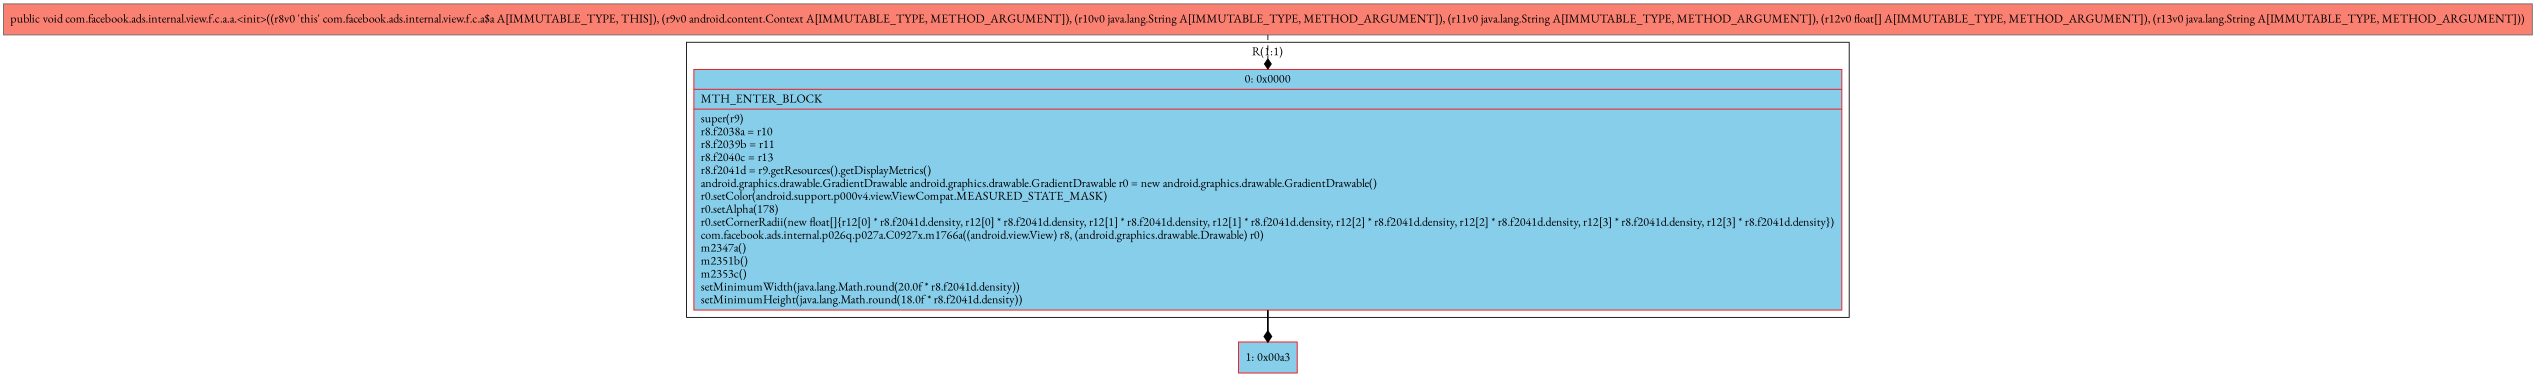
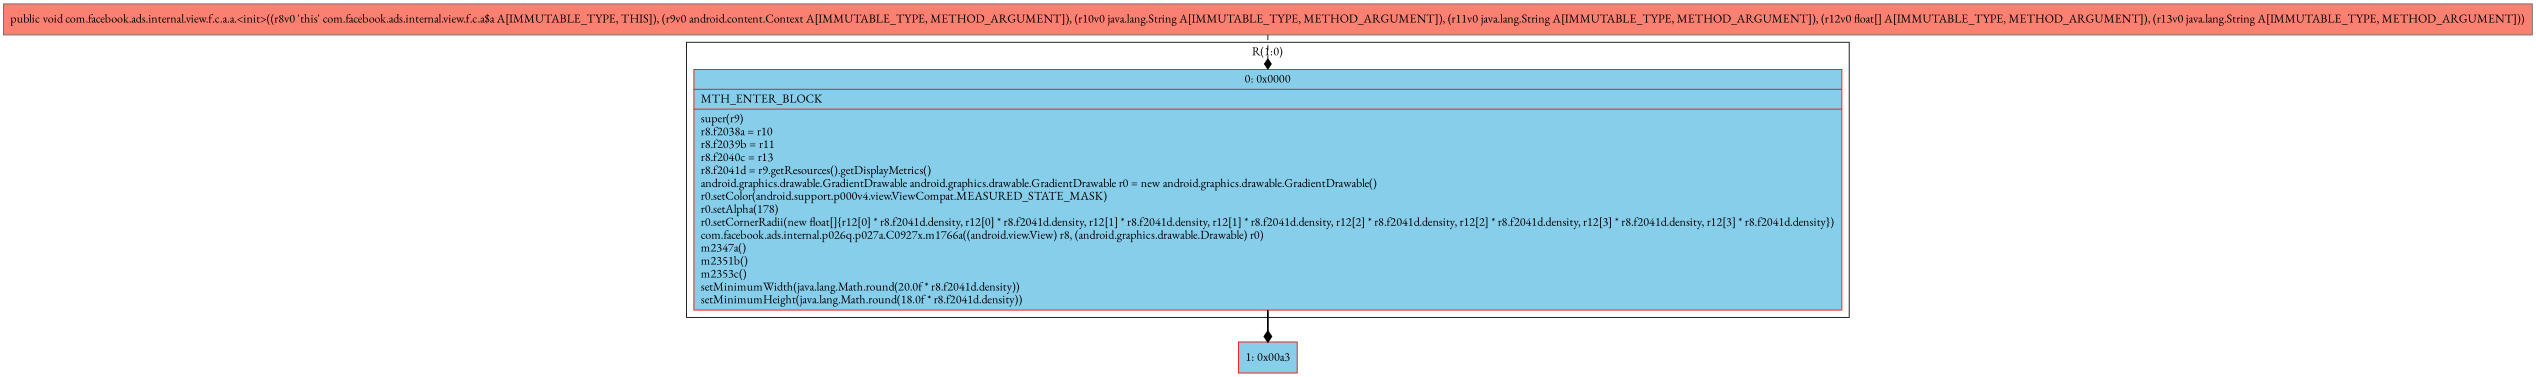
cluster "R(1:1)": label "R(1:1)" -> "R(1:0)"
